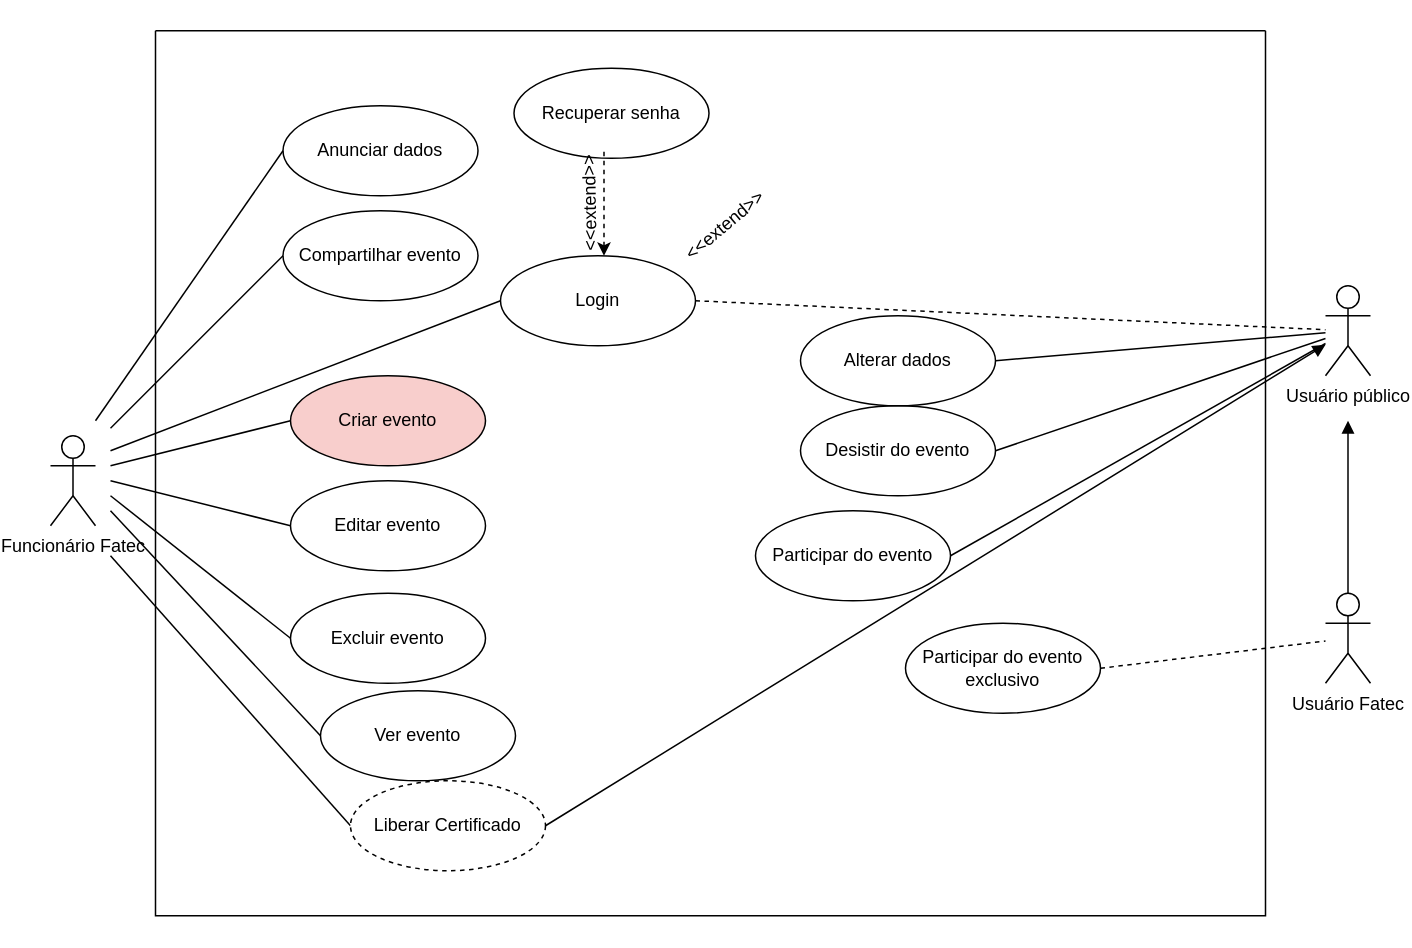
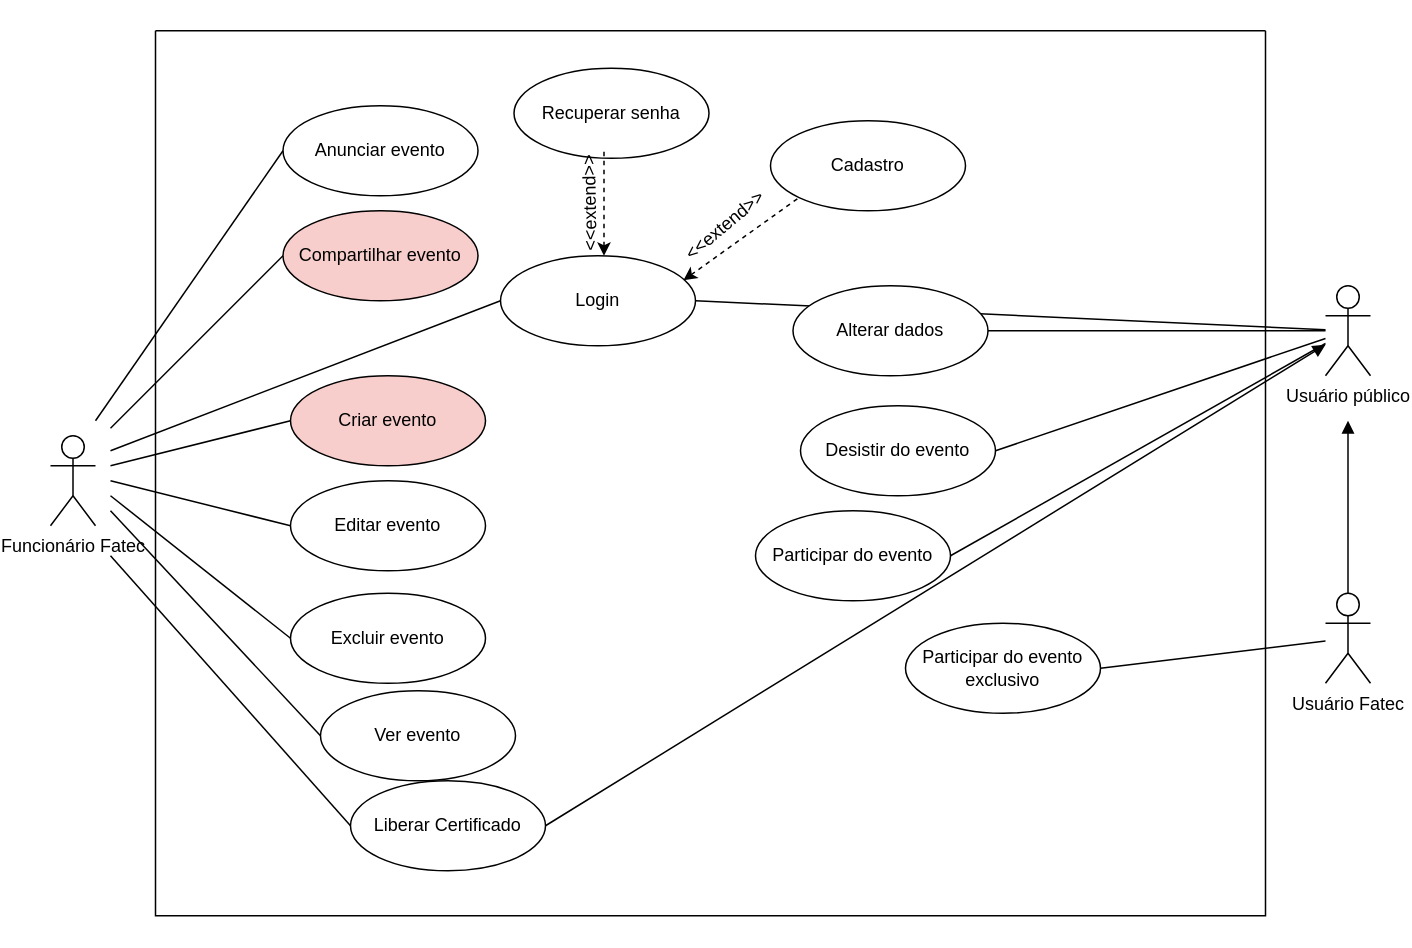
node "Anunciar dados": label "Anunciar dados" -> "Anunciar evento"
node "Cadastro": added
edge "Cadastro" -> "Login": added
node "Compartilhar evento": fillcolor #ffffff -> #f8cecc
edge "Login" -- "Usuário público": style dashed -> solid
node "Alterar dados": moved (898, 361) -> (890, 331)
edge "Usuário Fatec" -- "Participar do evento exclusivo": style dashed -> solid
node "Liberar Certificado": style dashed -> solid
